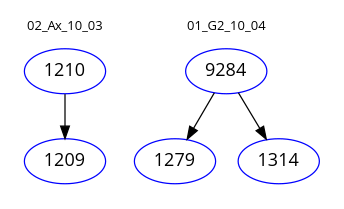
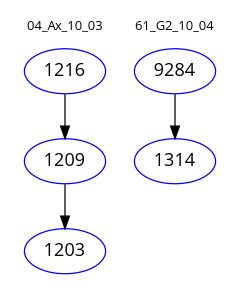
cluster "02_Ax_10_03": label "02_Ax_10_03" -> "04_Ax_10_03"
cluster "01_G2_10_04": label "01_G2_10_04" -> "61_G2_10_04"
node "1210": label "1210" -> "1216"
node "1279": removed
node "1203": added
